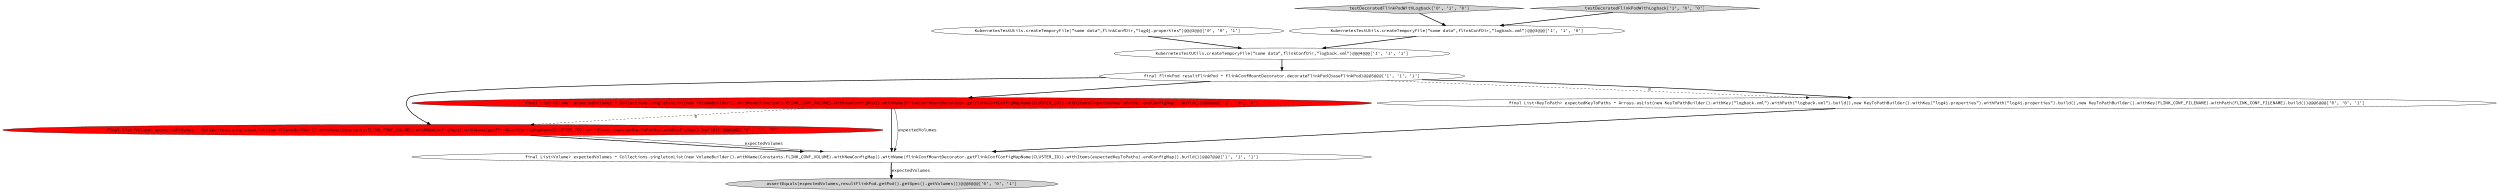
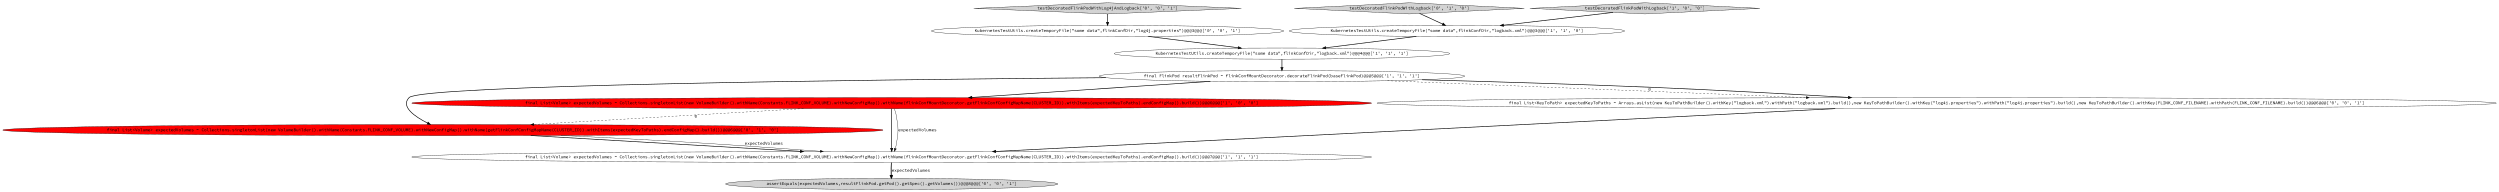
node "testDecoratedFlinkPodWithLog4jAndLogback['0', '0', '1']": added
